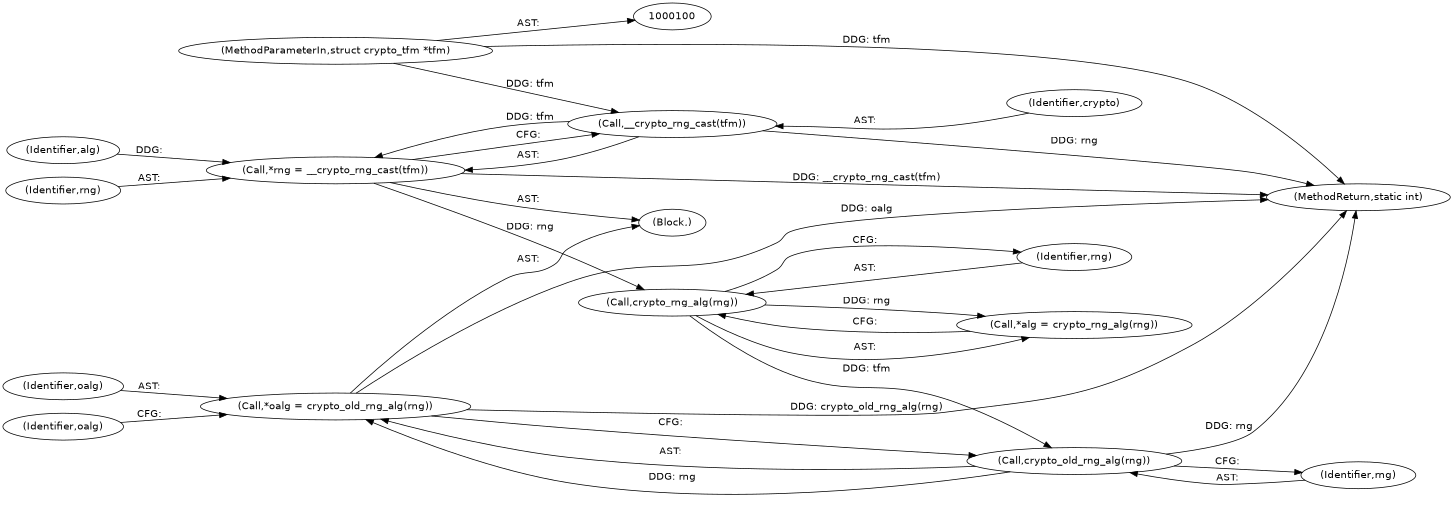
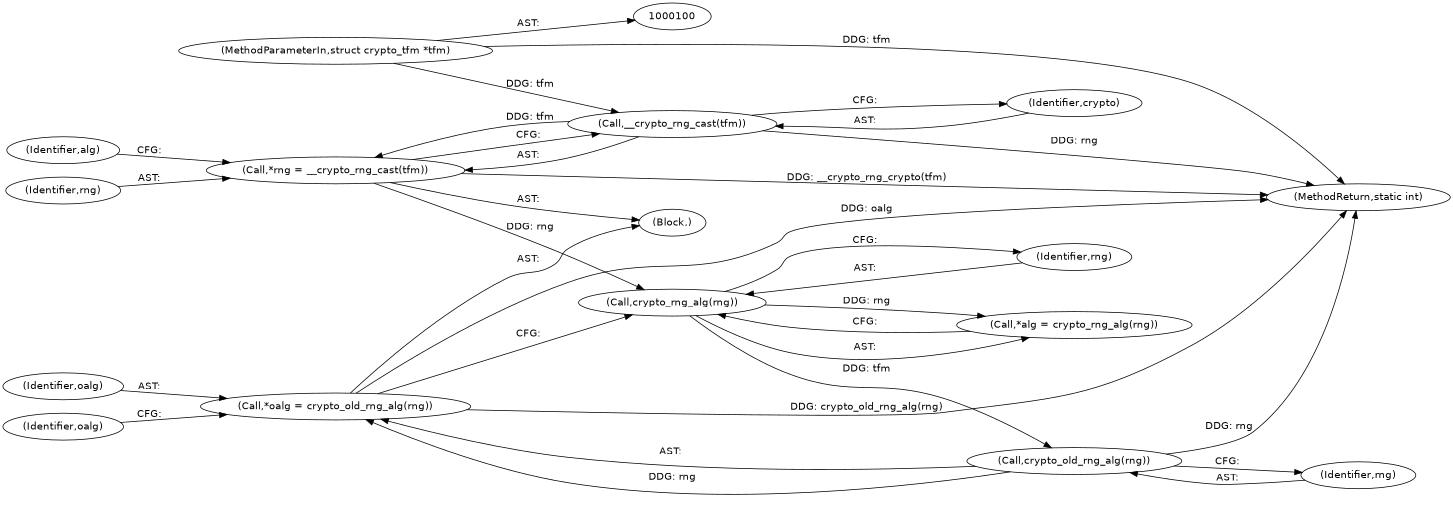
edge "(Call,__crypto_rng_cast(tfm))" -> "(Identifier,crypto)": added, label "CFG:"
edge "(Identifier,alg)" -> "(Call,*rng = __crypto_rng_cast(tfm))": label "DDG: " -> "CFG: "
edge "(Call,*rng = __crypto_rng_cast(tfm))" -> "(MethodReturn,static int)": label "DDG: __crypto_rng_cast(tfm)" -> "DDG: __crypto_rng_crypto(tfm)"
edge "(Call,*oalg = crypto_old_rng_alg(rng))" -> "(Call,crypto_old_rng_alg(rng))": now "(Call,*oalg = crypto_old_rng_alg(rng))" -> "(Call,crypto_rng_alg(rng))"
